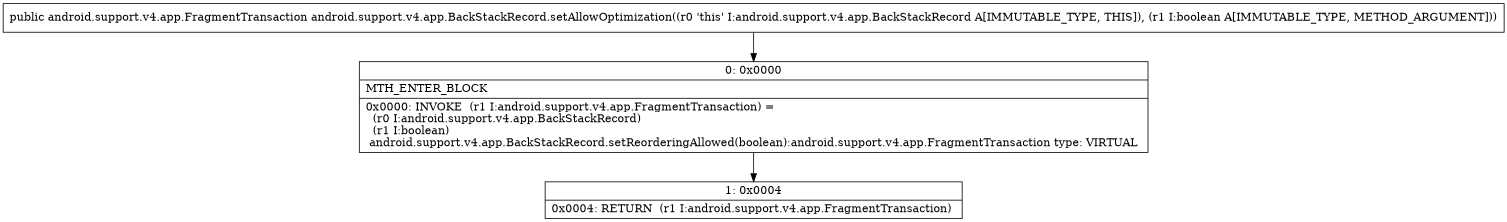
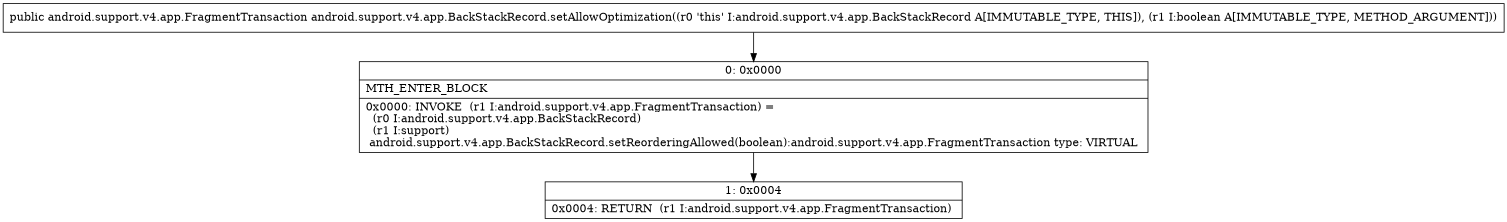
node "0: 0x0000": text "(r1 I:boolean)" -> "(r1 I:support)"
